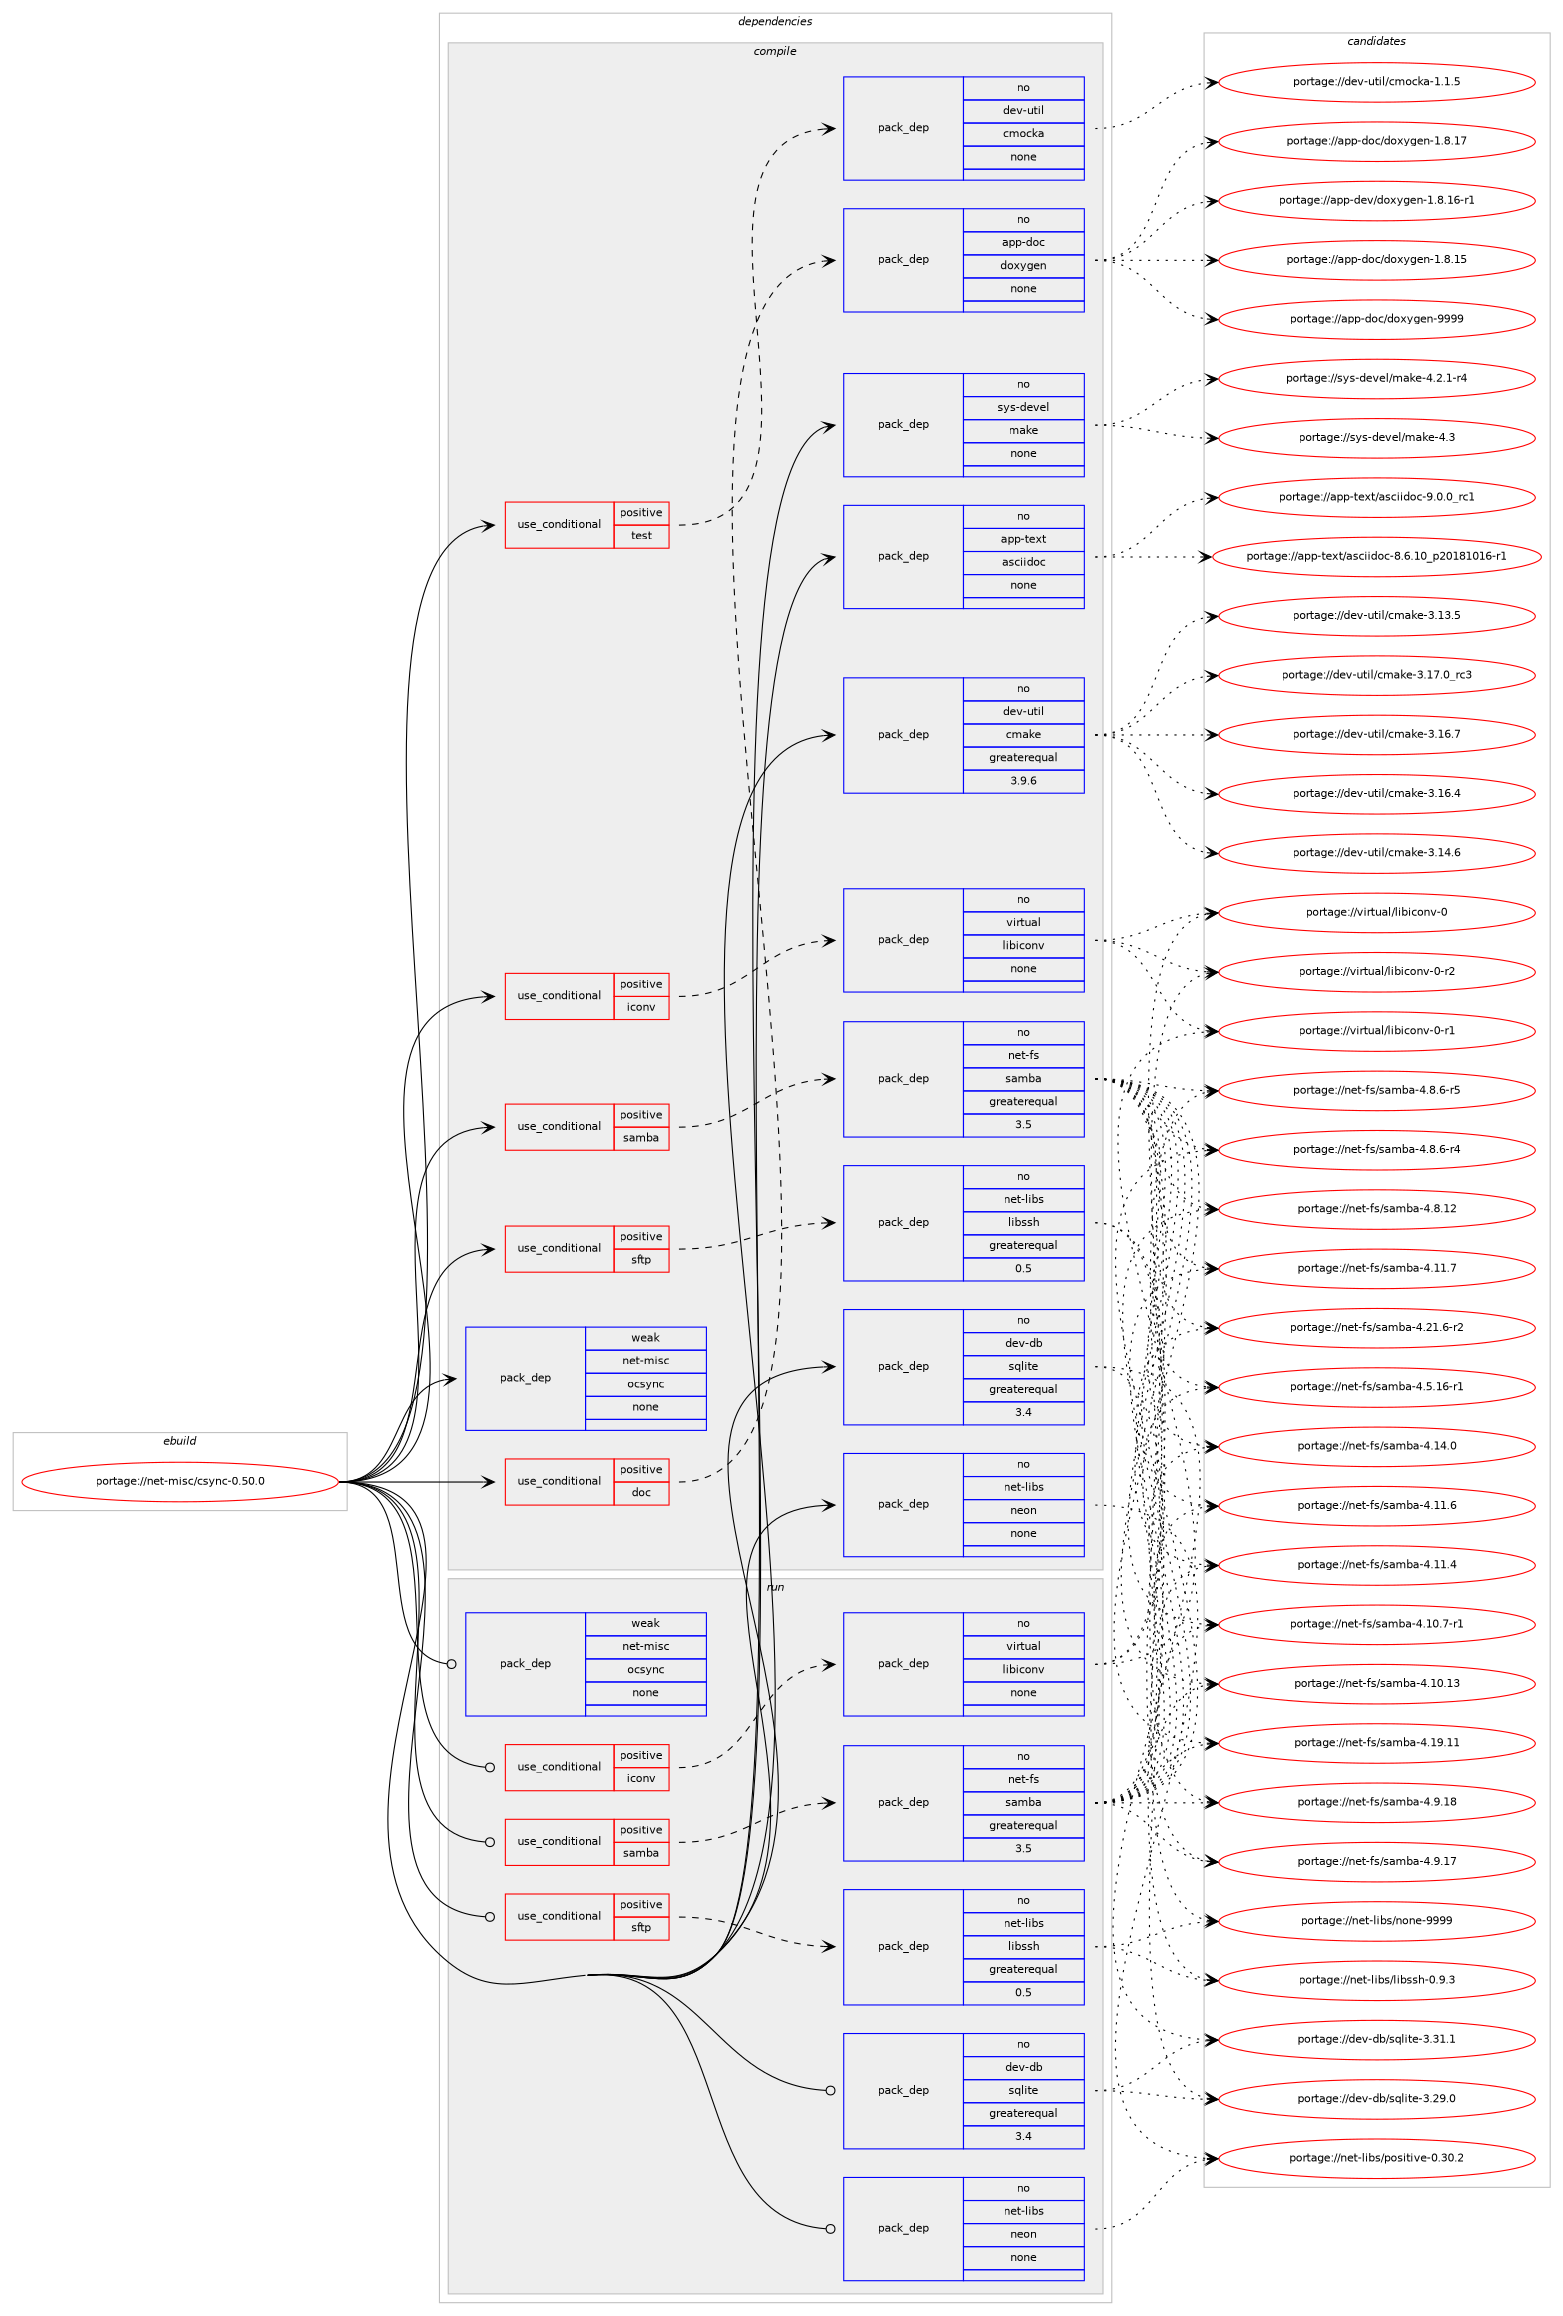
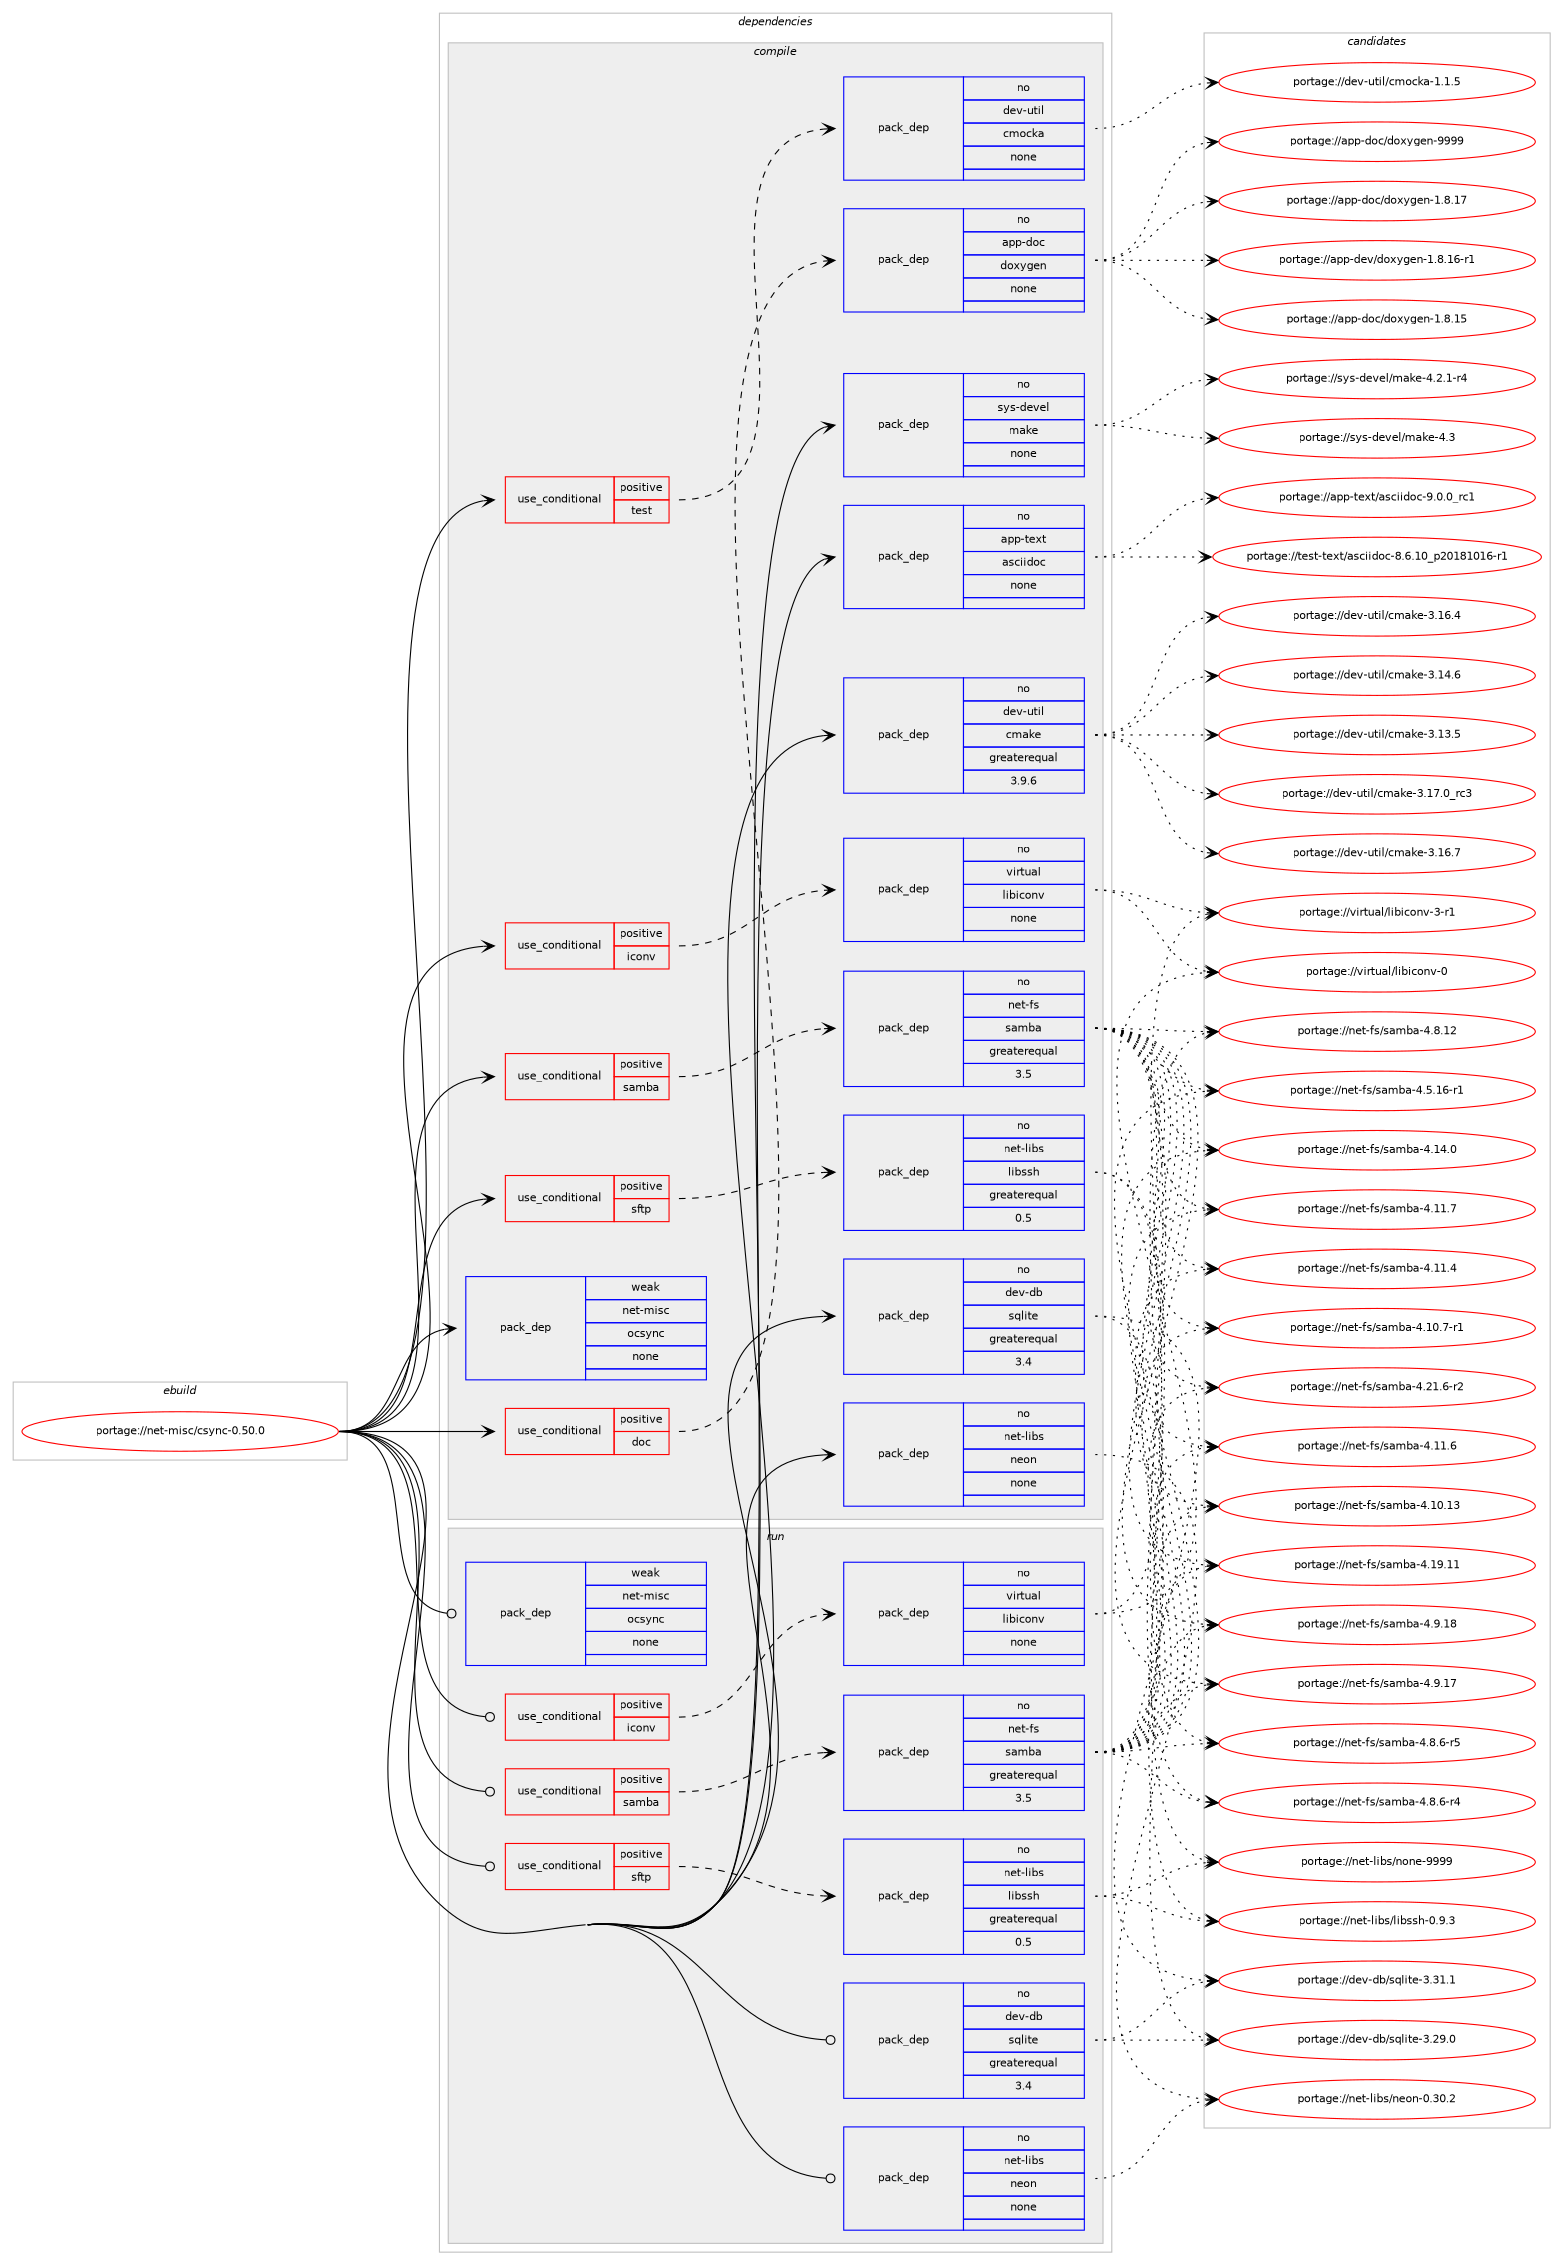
node "portage://app-text/asciidoc-8.6.10_p20181016-r1": label "portage://app-text/asciidoc-8.6.10_p20181016-r1" -> "portage://test-text/asciidoc-8.6.10_p20181016-r1"
node "portage://virtual/libiconv-0-r2": removed
node "portage://virtual/libiconv-0-r1": label "portage://virtual/libiconv-0-r1" -> "portage://virtual/libiconv-3-r1"
node "portage://net-libs/positive-0.30.2": label "portage://net-libs/positive-0.30.2" -> "portage://net-libs/neon-0.30.2"
